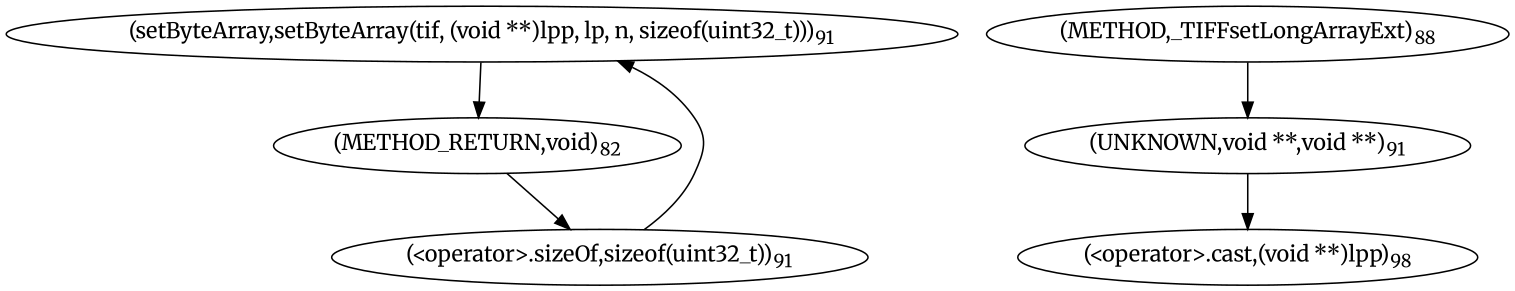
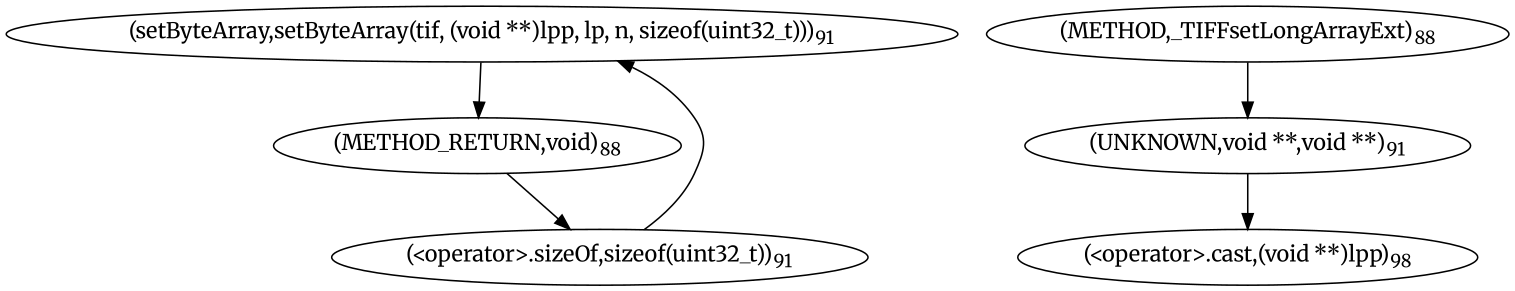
node "(METHOD_RETURN,void)": text "82" -> "88"
